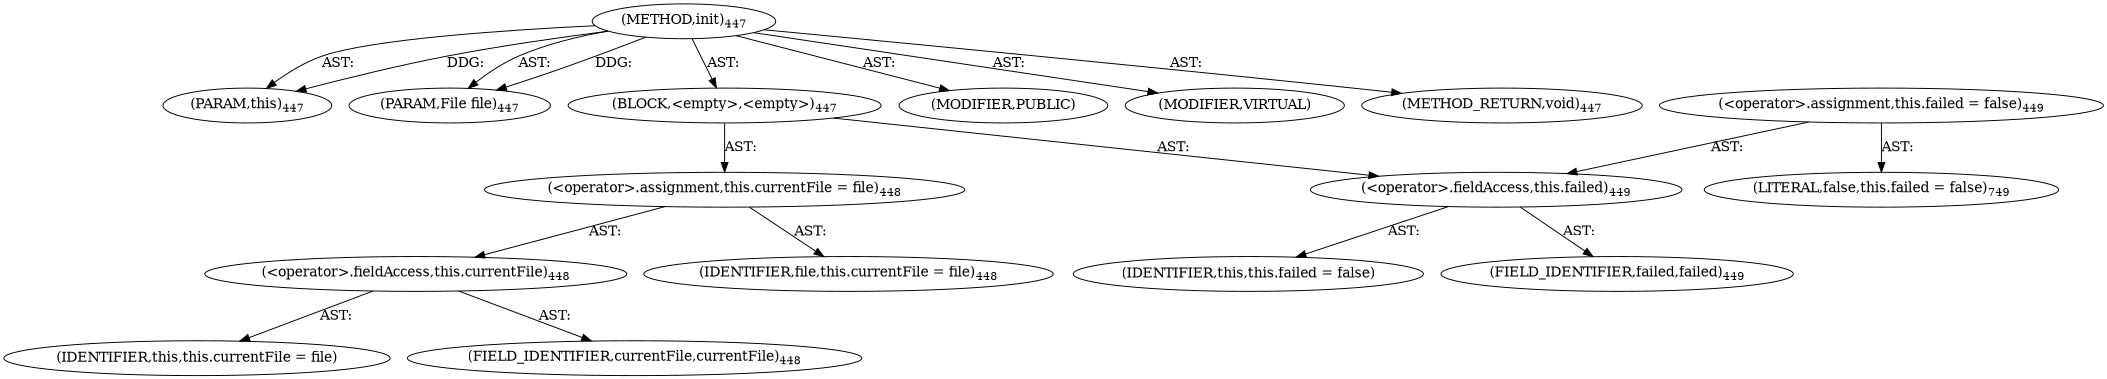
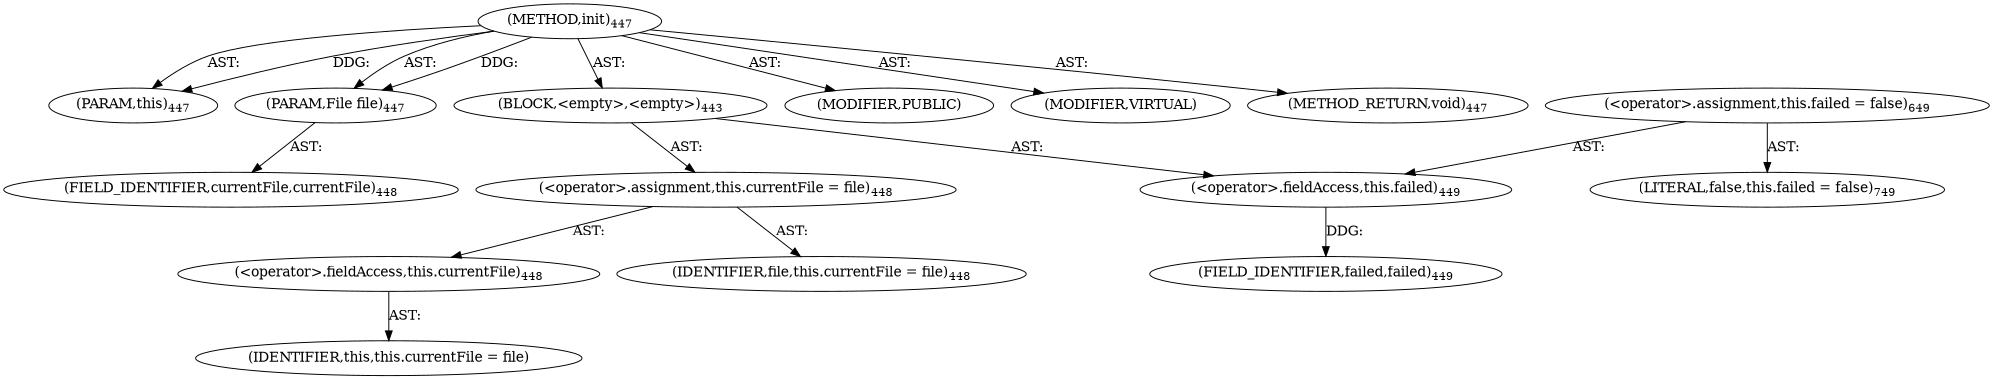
node "(BLOCK,<empty>,<empty>)": text "447" -> "443"
node "(<operator>.assignment,this.failed = false)": text "449" -> "649"
edge "(<operator>.fieldAccess,this.failed)" -> "(FIELD_IDENTIFIER,failed,failed)": label "AST: " -> "DDG: "
node "(IDENTIFIER,this,this.failed = false)": removed
edge "(<operator>.fieldAccess,this.currentFile)" -> "(FIELD_IDENTIFIER,currentFile,currentFile)": now "(PARAM,File file)" -> "(FIELD_IDENTIFIER,currentFile,currentFile)"
